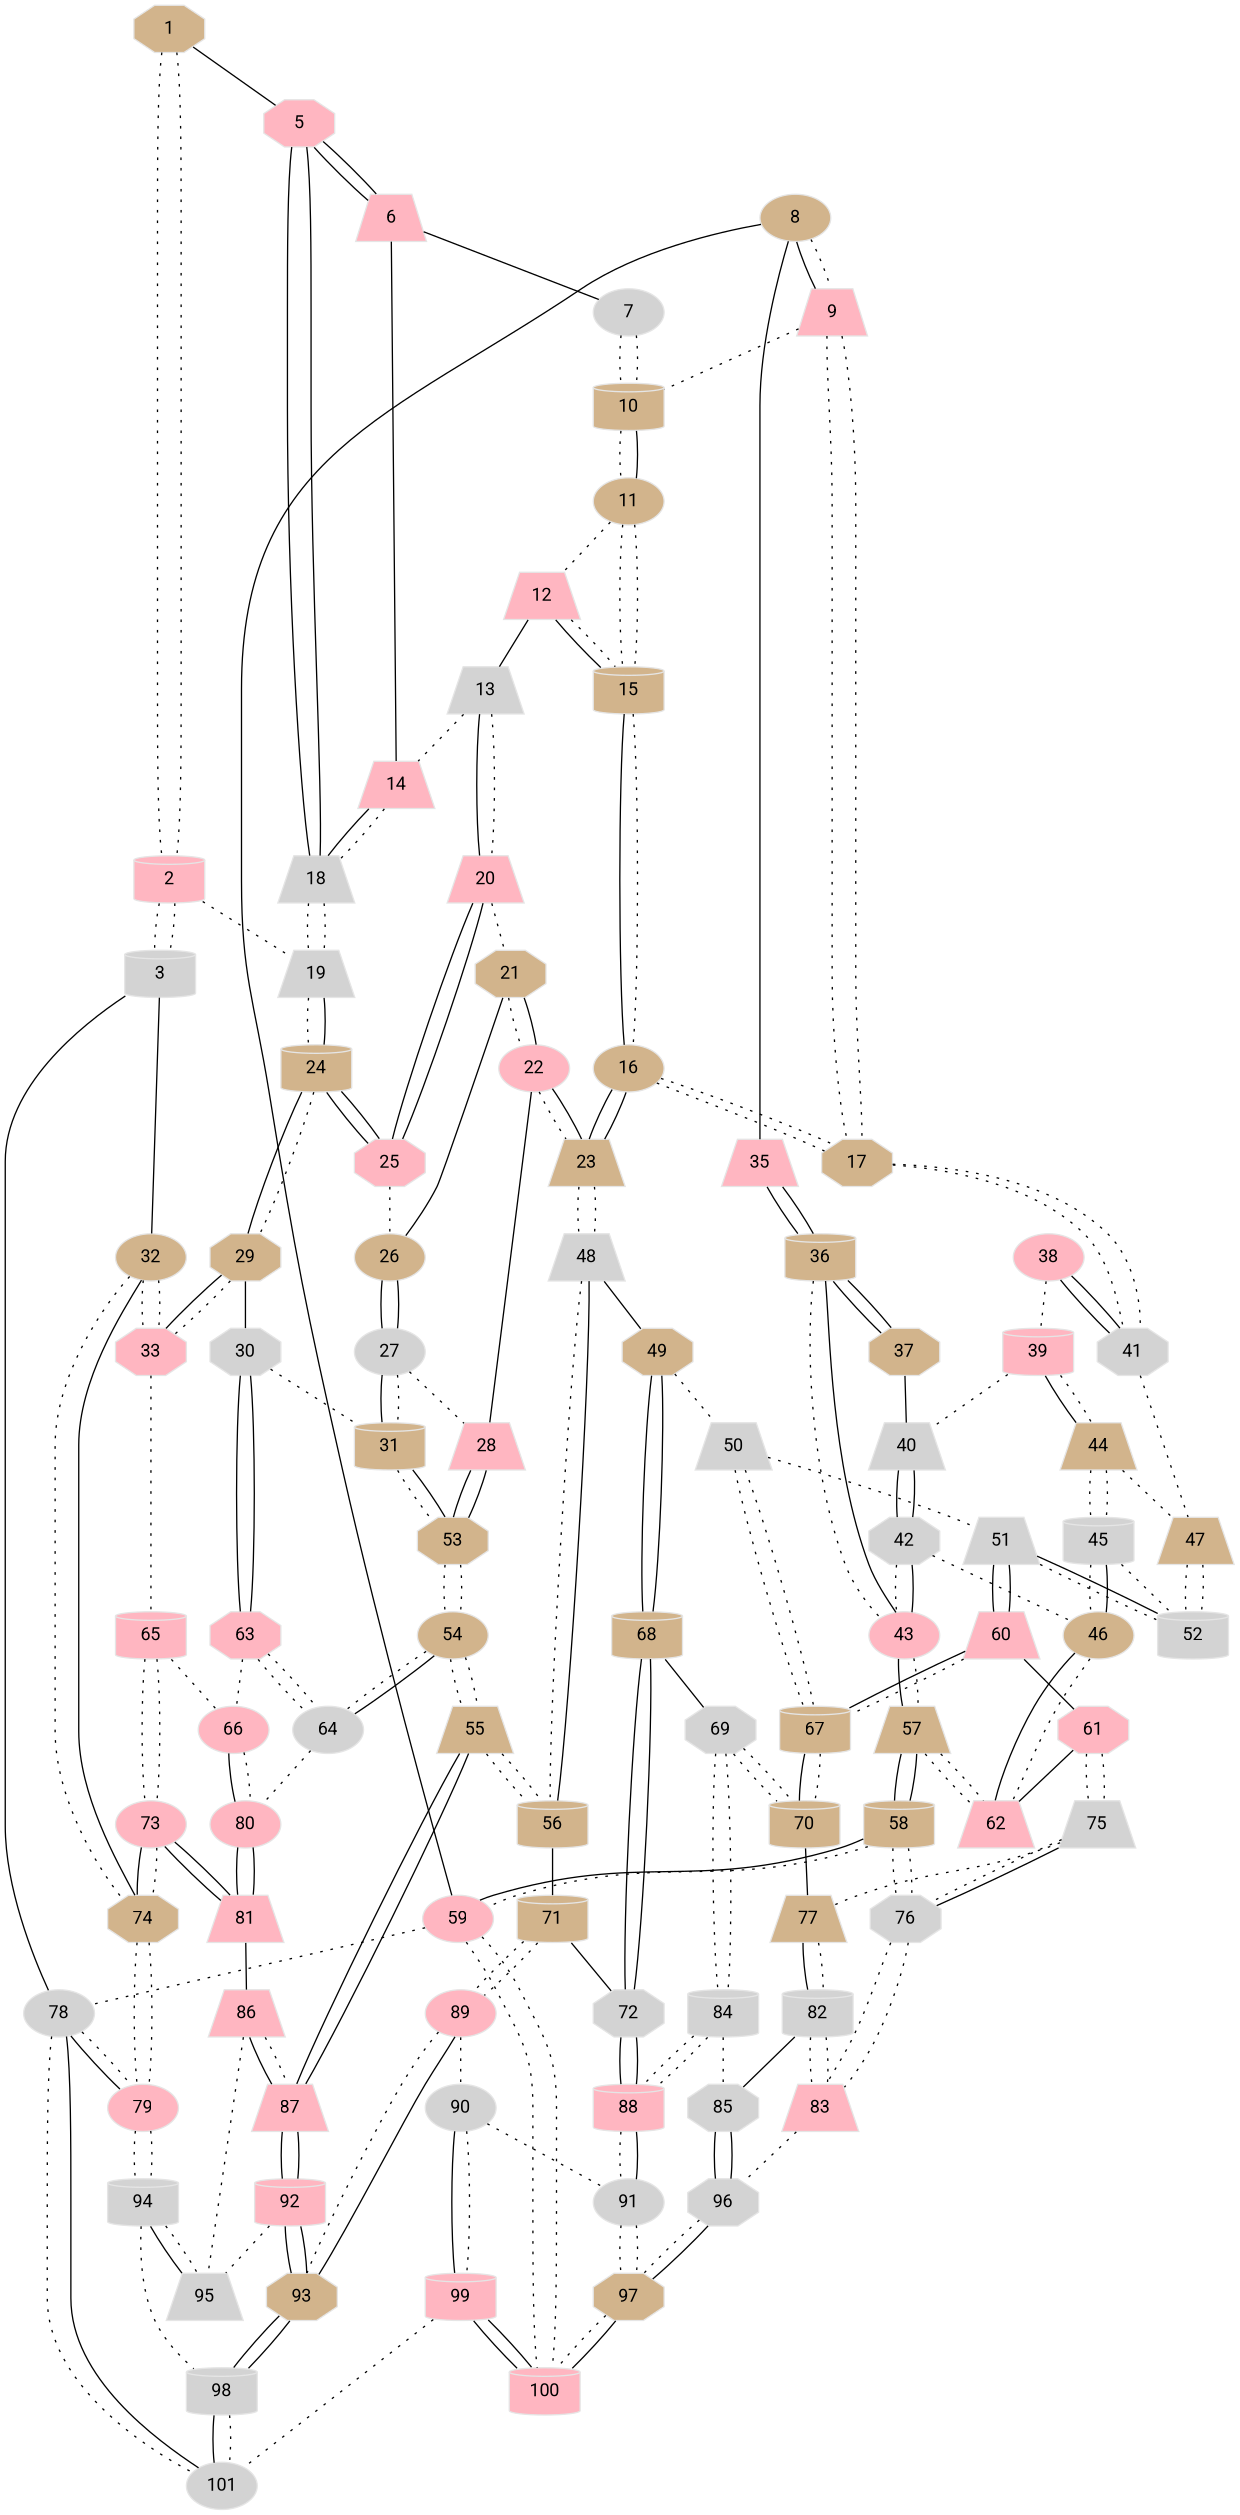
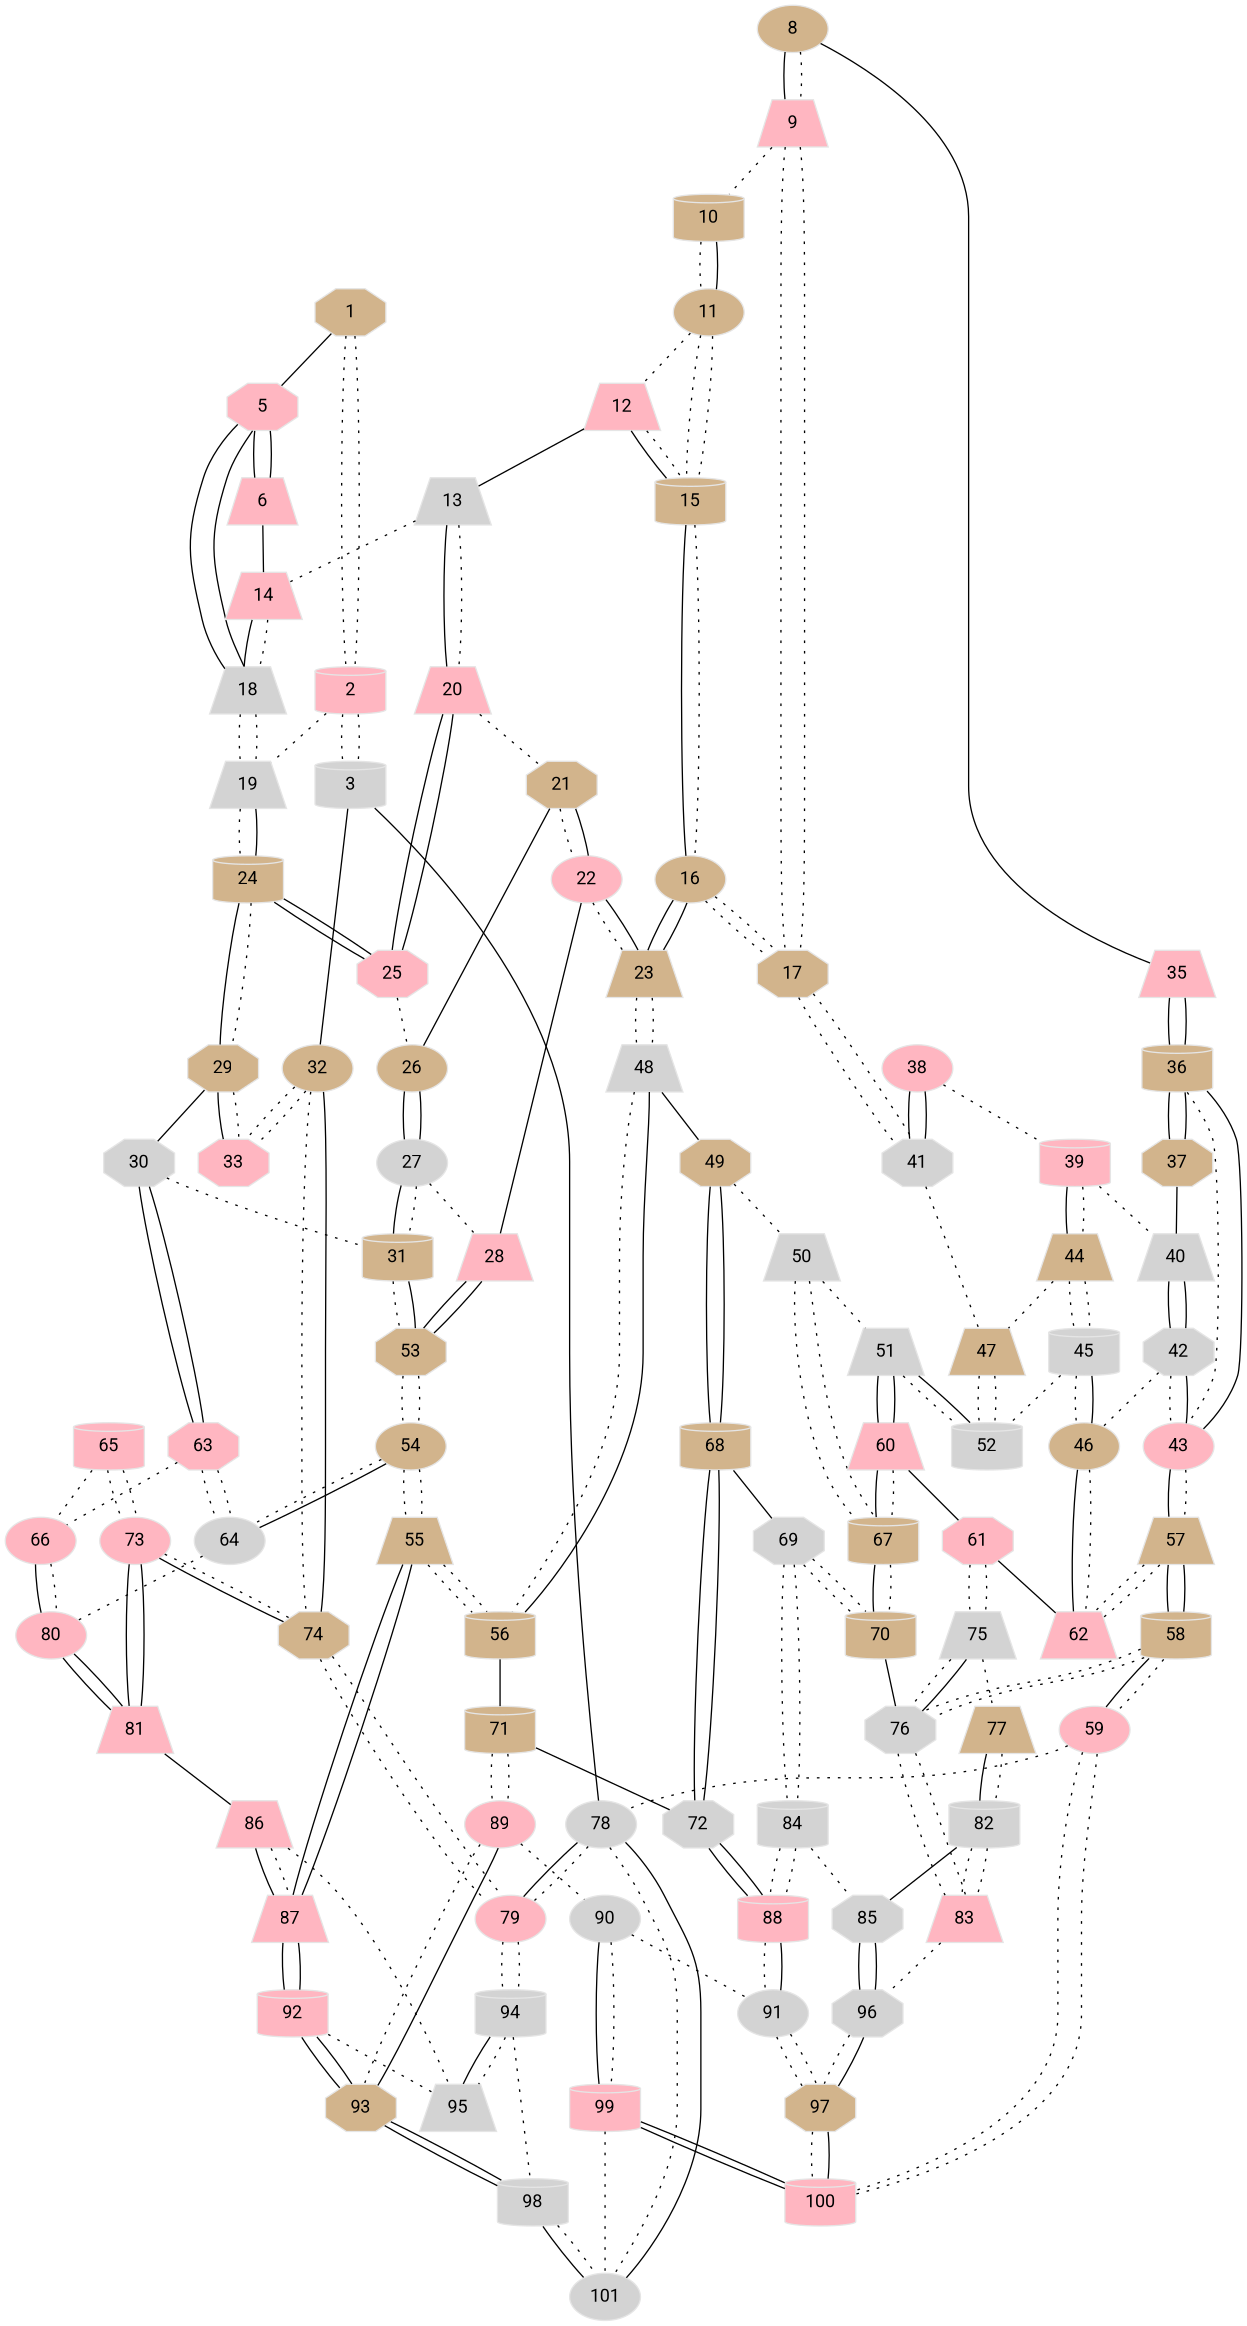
node "7": removed
edge "8" -- "59": removed
edge "33" -- "65": removed
edge "70" -- "77": now "70" -- "76"
